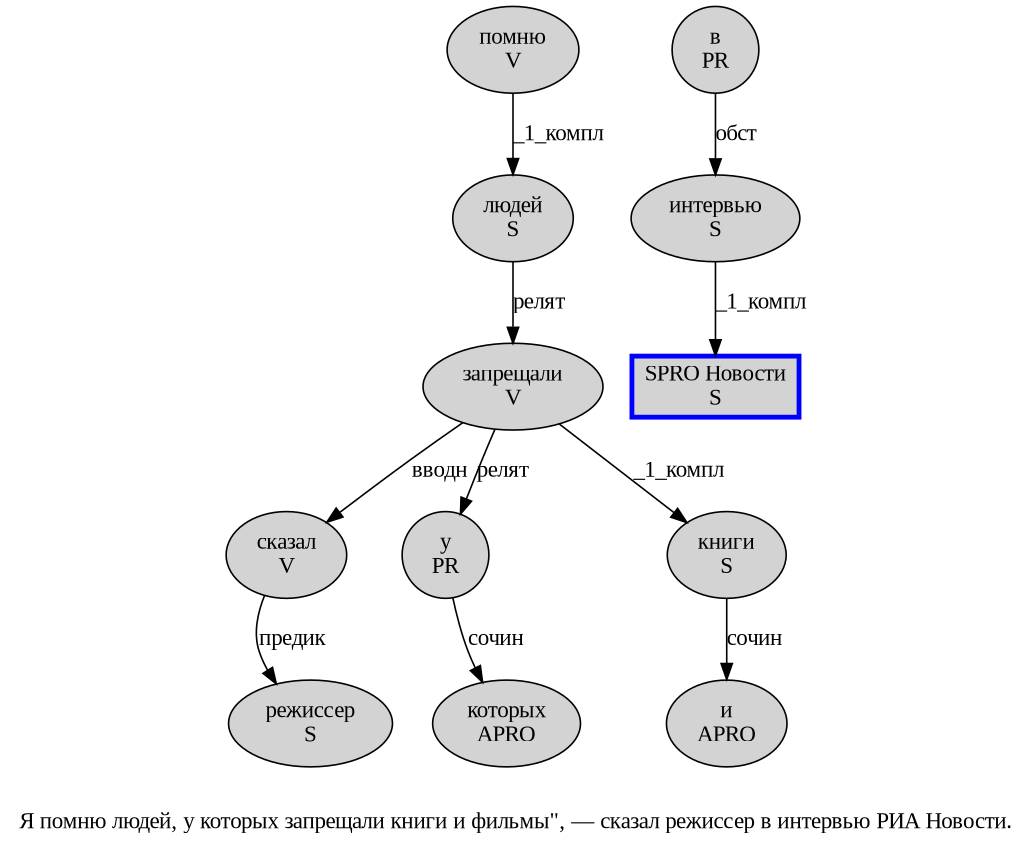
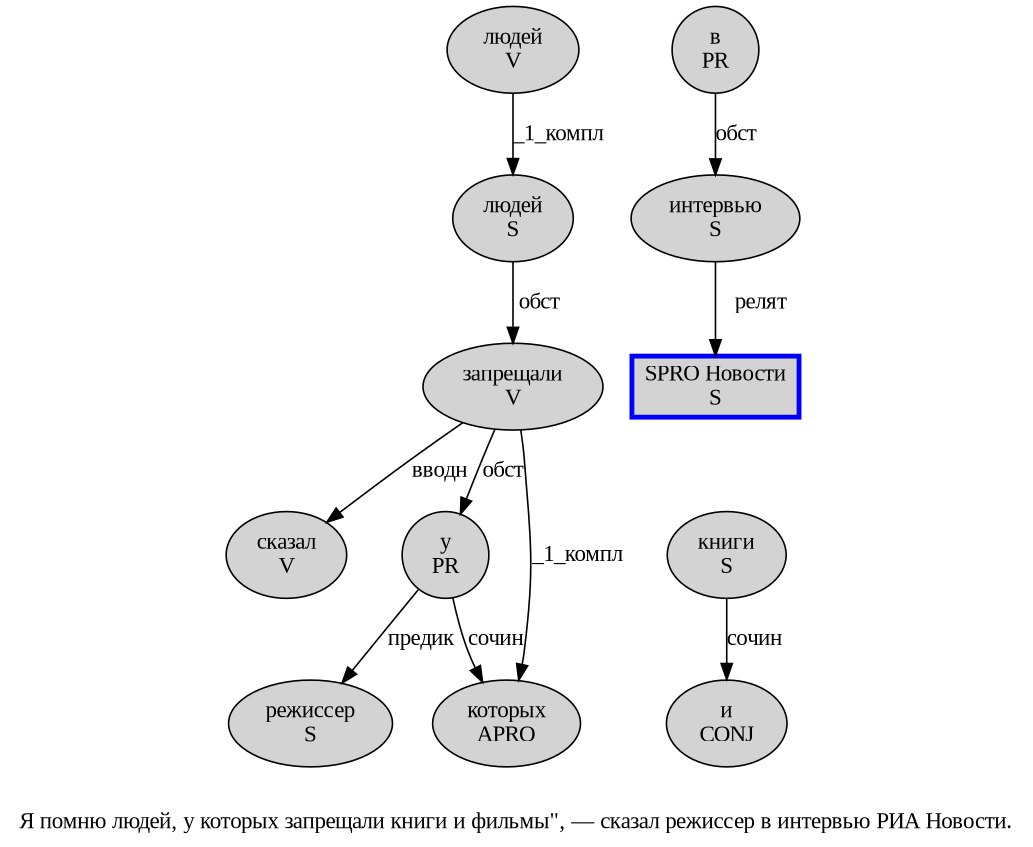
node "помню V": label "помню V" -> "людей V"
edge "людей S" -> "запрещали V": label "релят" -> "обст"
edge "интервью S" -> "SPRO Новости S": label "_1_компл" -> "релят"
edge "запрещали V" -> "книги S": now "запрещали V" -> "которых APRO"
edge "запрещали V" -> "у PR": label "релят" -> "обст"
edge "сказал V" -> "режиссер S": now "у PR" -> "режиссер S"
node "и APRO": label "и APRO" -> "и CONJ"
